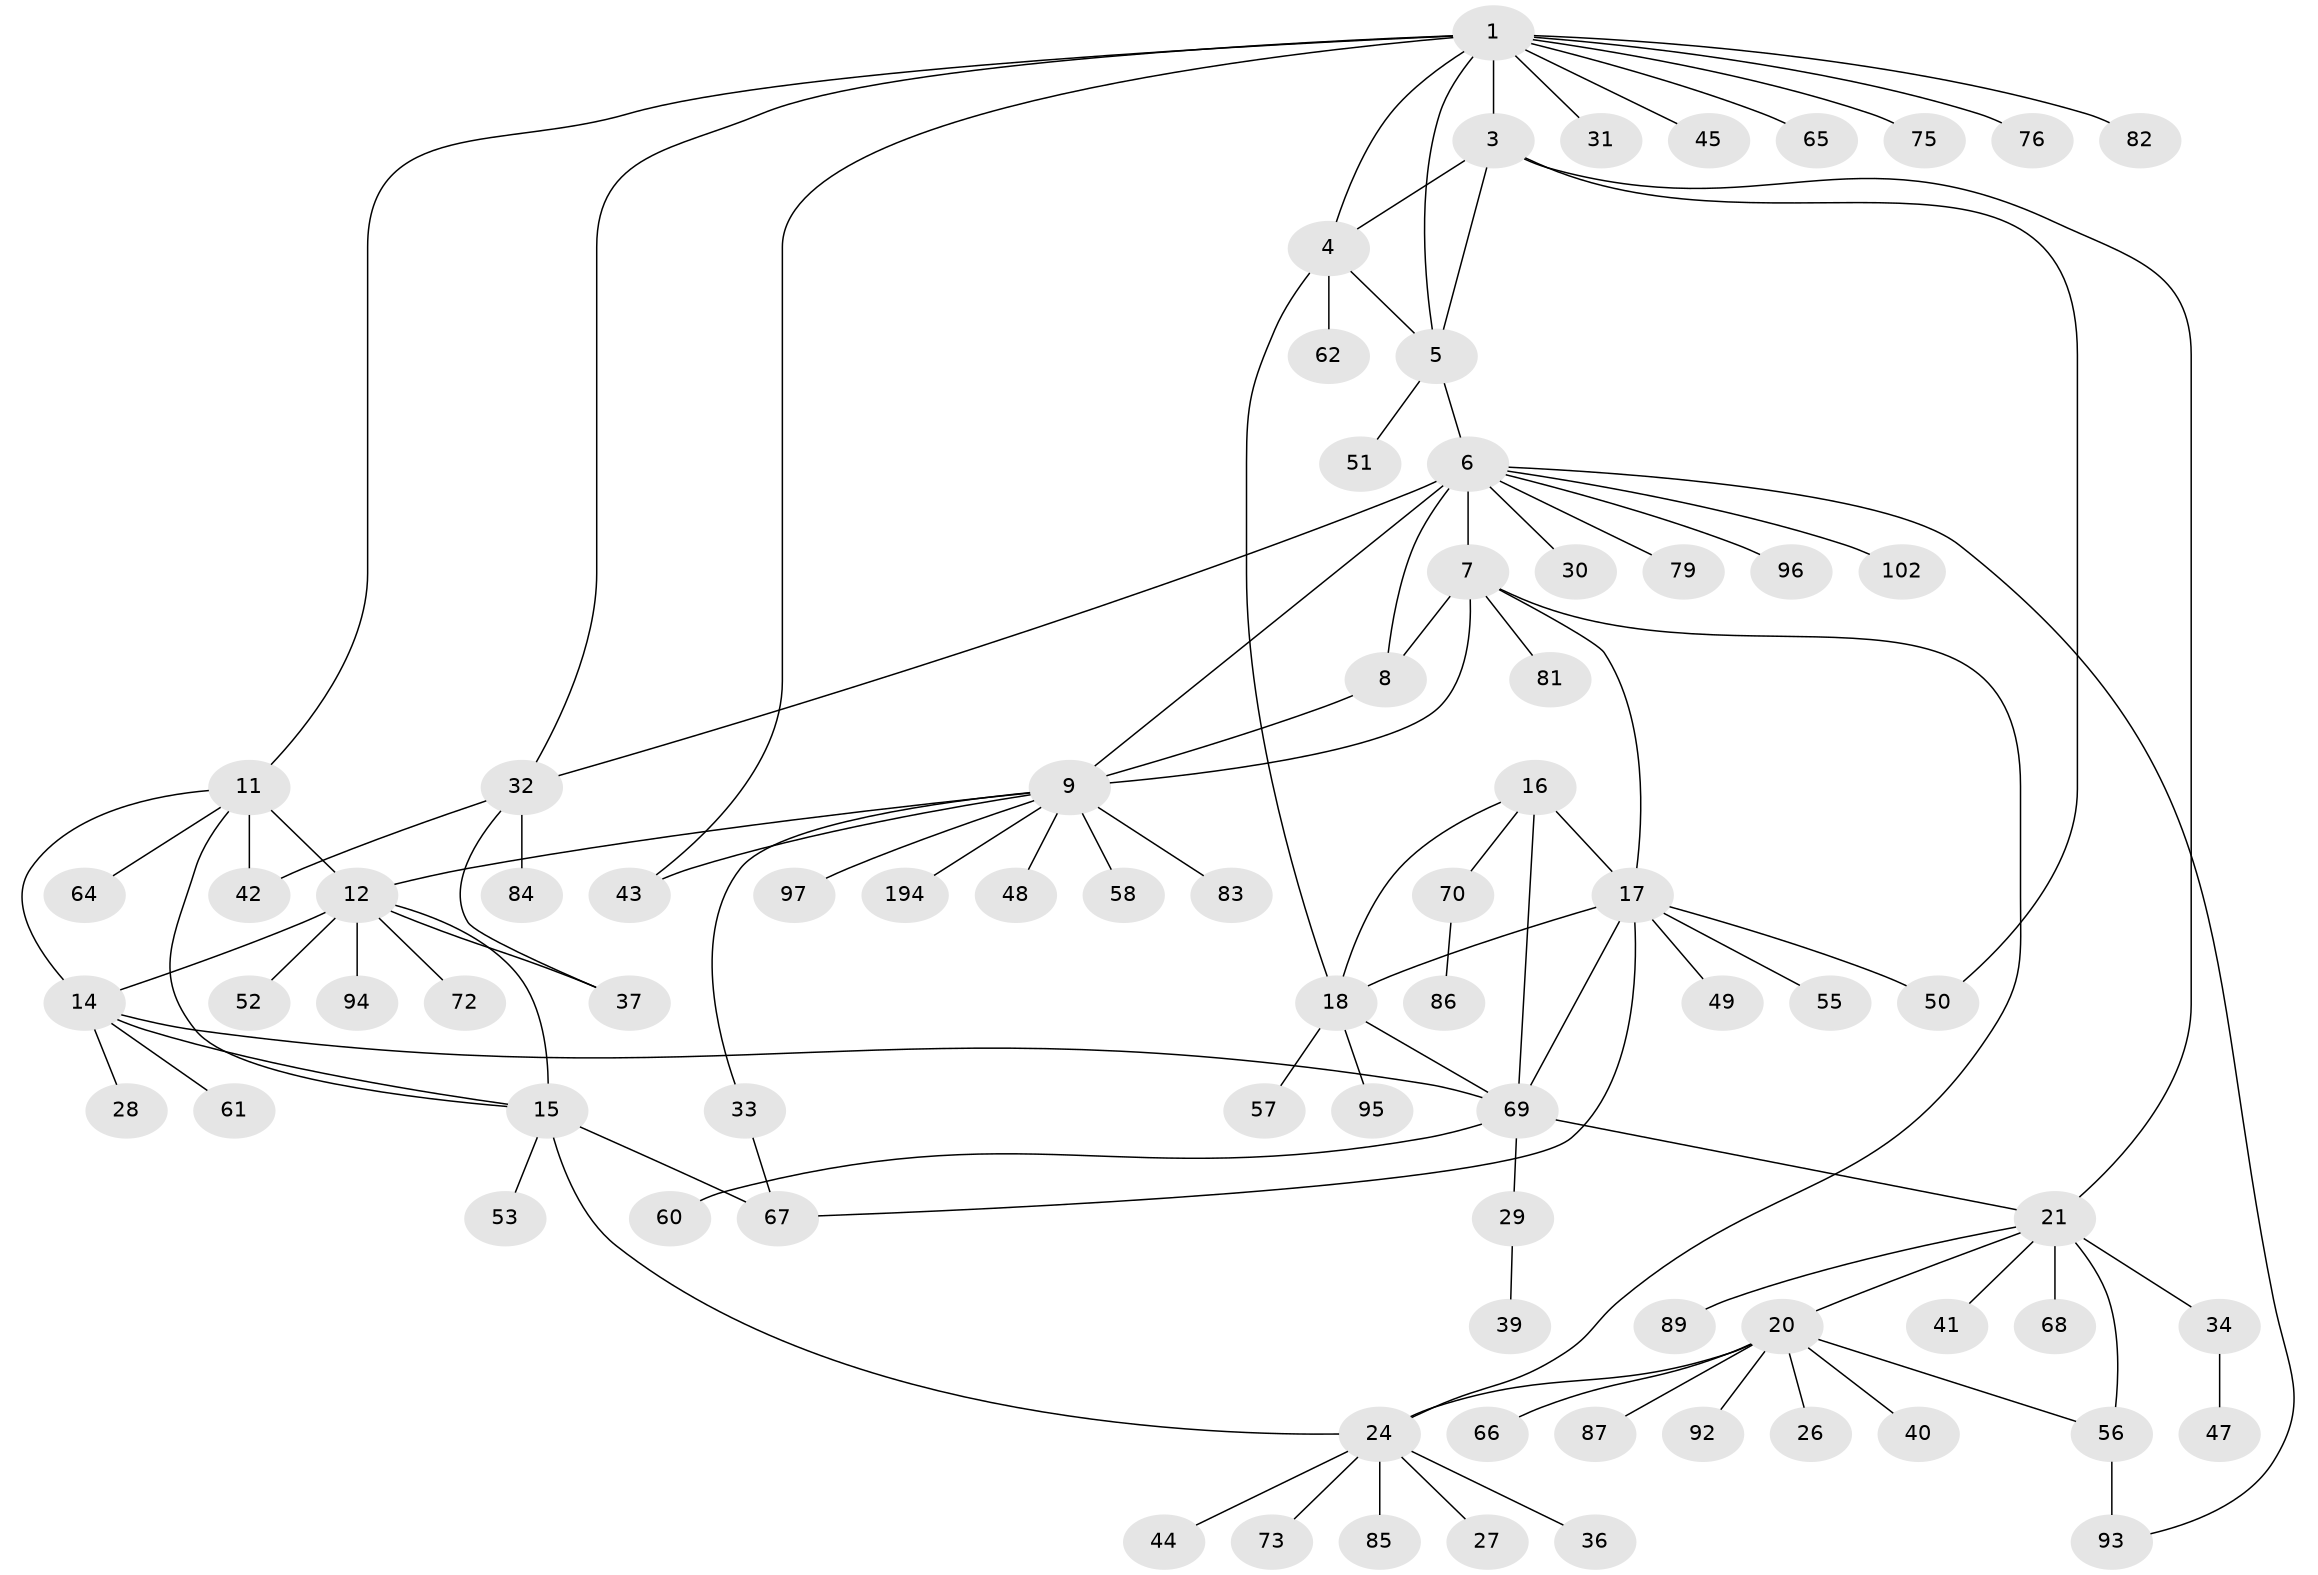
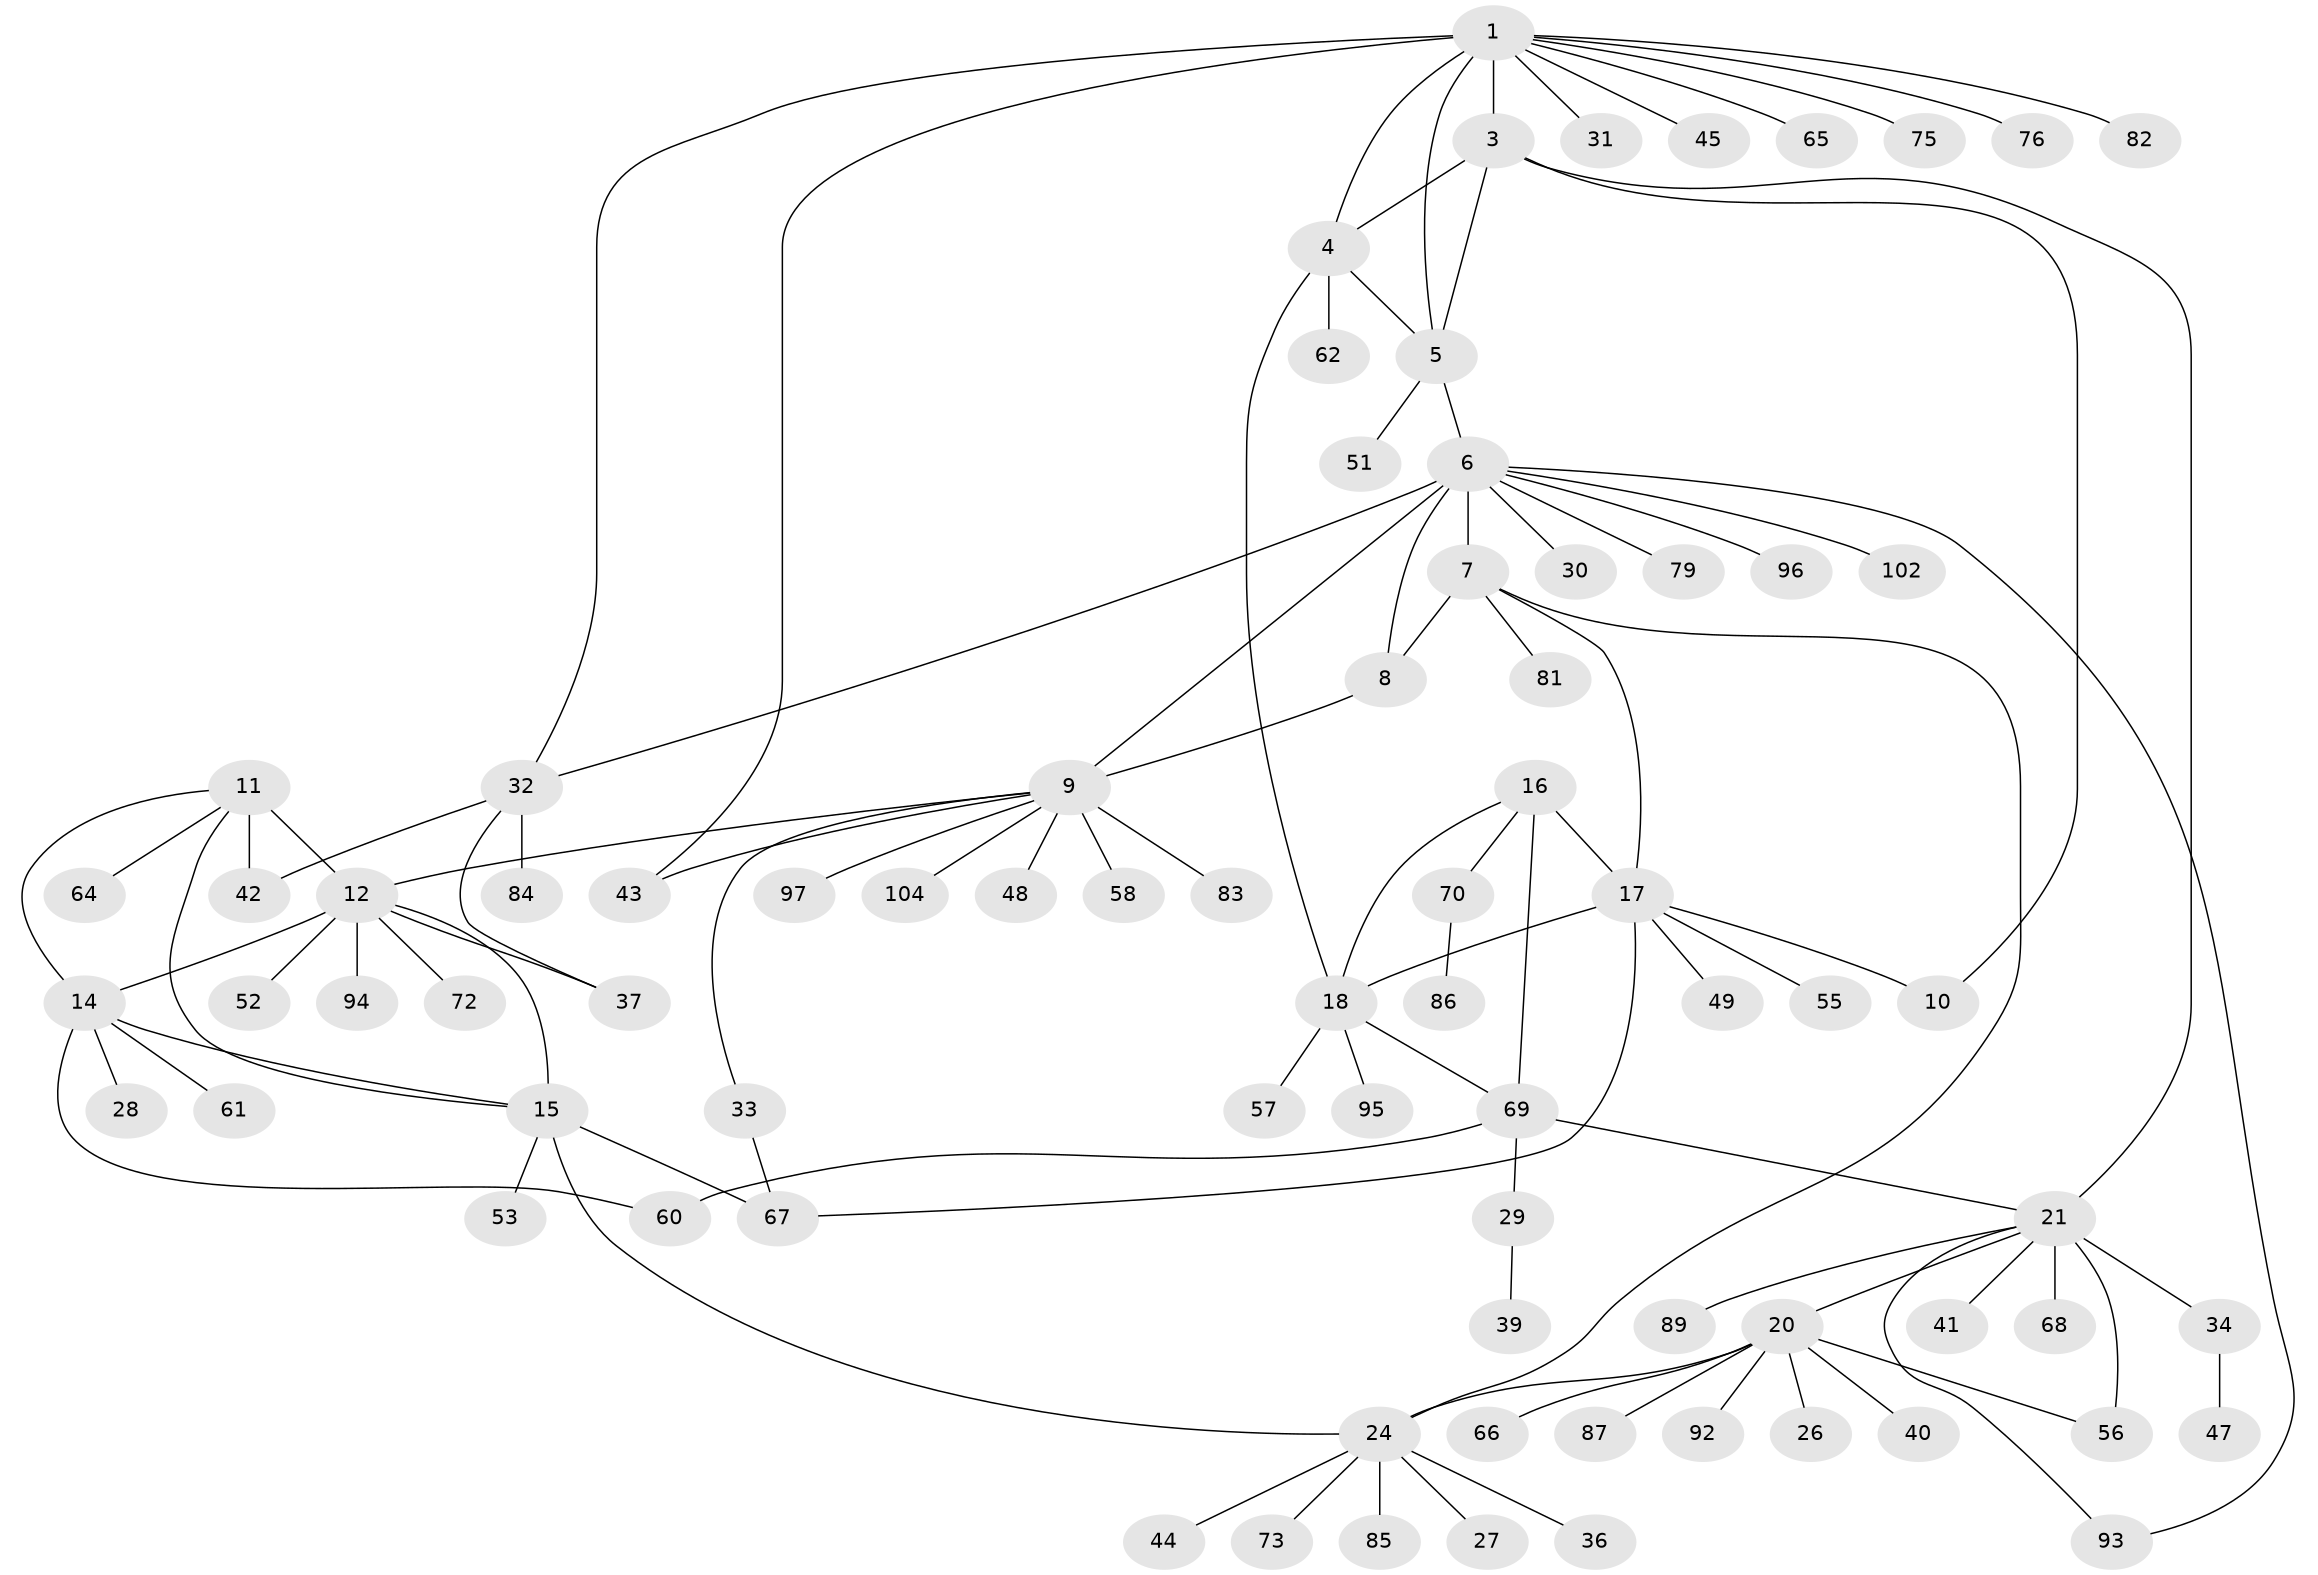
edge "1" -- "11": removed
edge "7" -- "9": removed
node "194": label "194" -> "104"
edge "17" -- "69": removed
node "50": label "50" -> "10"
edge "14" -- "69": now "14" -- "60"
edge "56" -- "93": now "21" -- "93"
